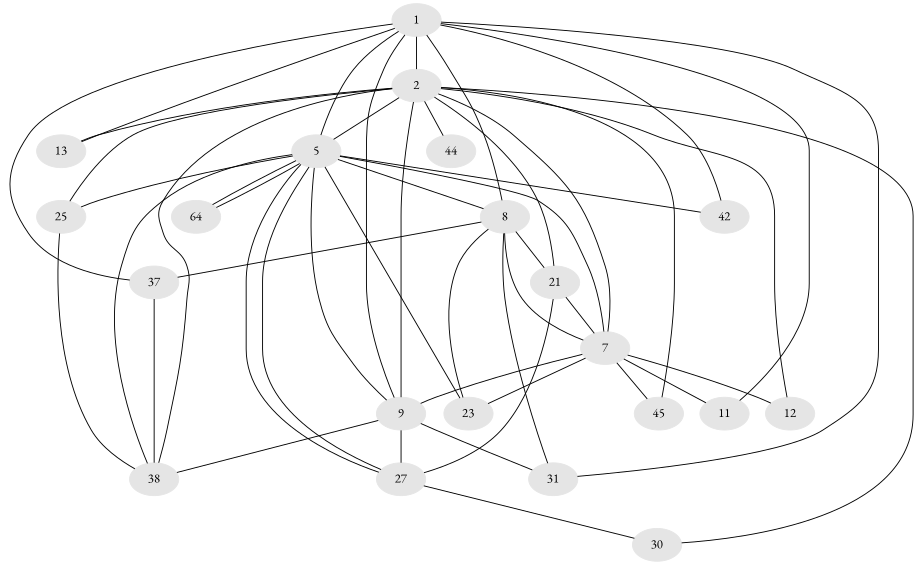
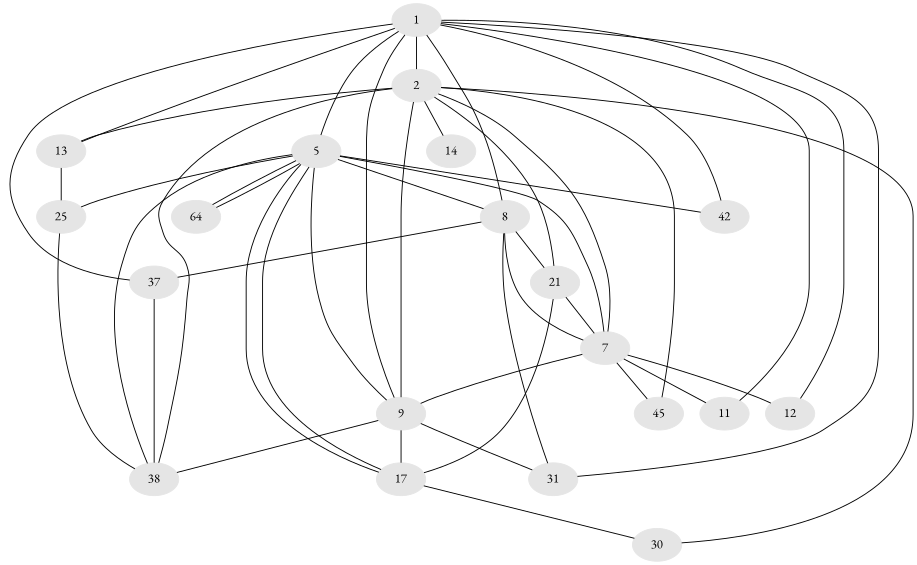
edge "2" -- "5": removed
edge "2" -- "25": now "13" -- "25"
node "44": label "44" -> "14"
edge "2" -- "12": now "1" -- "12"
node "23": removed
node "27": label "27" -> "17"
